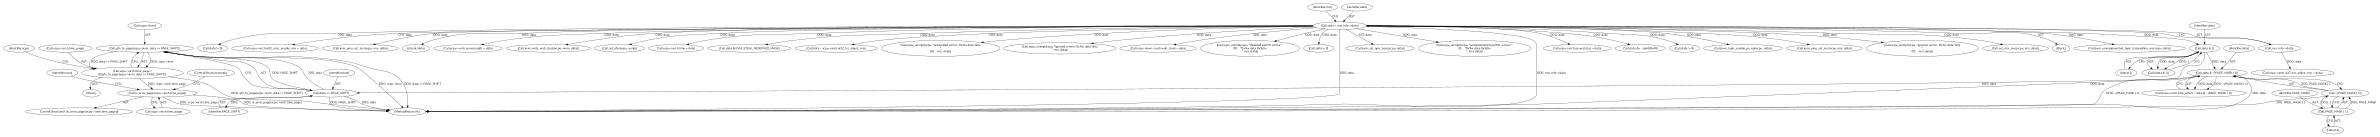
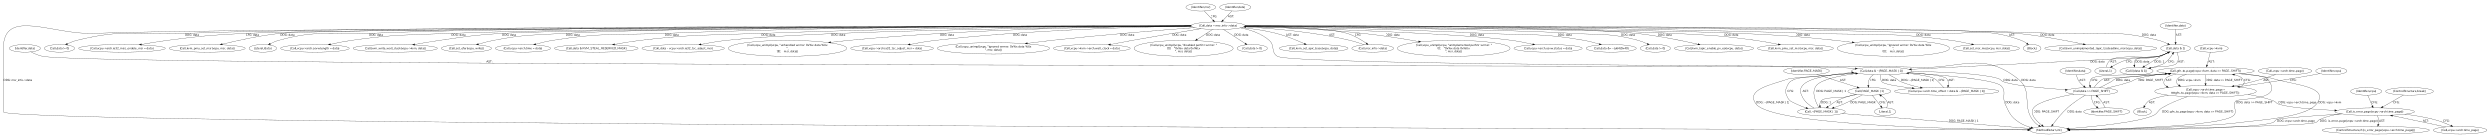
edge "(Call,msr_info->data)" -> "(Call,vcpu->arch.ia32_tsc_adjust_msr = data)": now "(Call,data = msr_info->data)" -> "(Call,vcpu->arch.ia32_tsc_adjust_msr = data)"
edge "(Call,~(PAGE_MASK | 1))" -> "(Call,PAGE_MASK | 1)": now "(Call,data & ~(PAGE_MASK | 1))" -> "(Call,PAGE_MASK | 1)"
edge "(Call,data >> PAGE_SHIFT)" -> "(Identifier,PAGE_SHIFT)": label "DDG: " -> "CFG: "
edge "(Call,data & 1)" -> "(MethodReturn,int)": removed, label "DDG: data"
